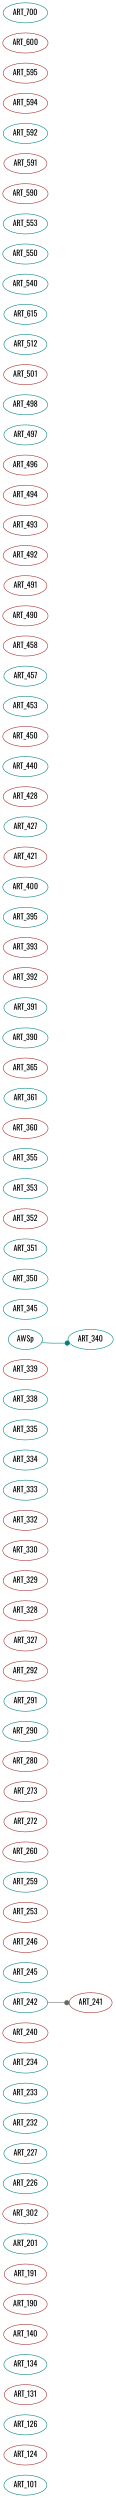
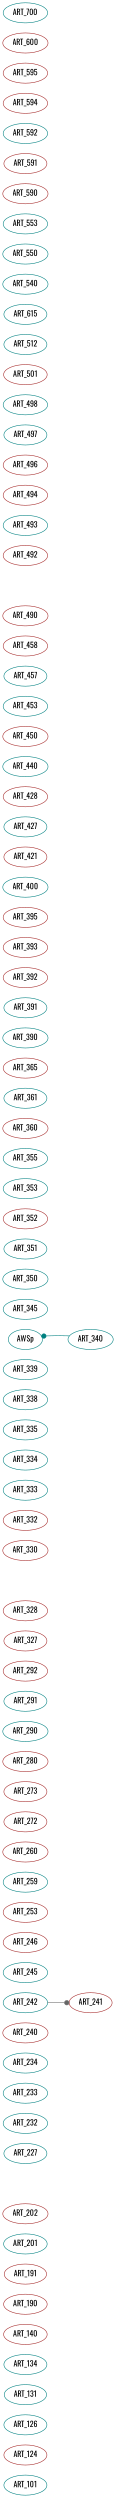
node "ART_493": color brown -> teal
node "ART_491": removed
node "ART_395": color teal -> brown
edge "AWSp" -> "ART_340": reversed
node "ART_339": color brown -> teal
node "ART_329": removed
node "ART_226": removed
node "ART_302": label "ART_302" -> "ART_202"
node "ART_131": color brown -> teal
